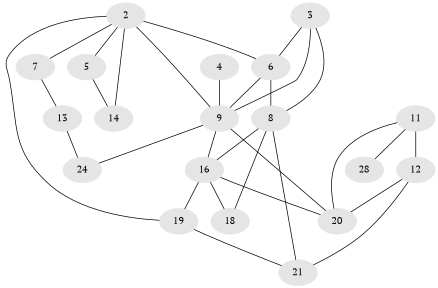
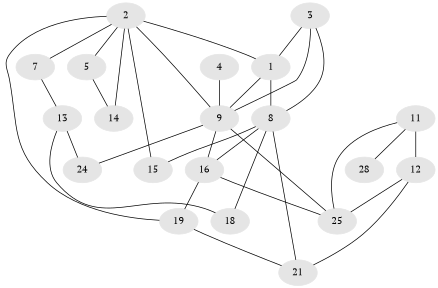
node "6": label "6" -> "1"
node "15": added
edge "16" -- "18": now "13" -- "18"
node "20": label "20" -> "25"
